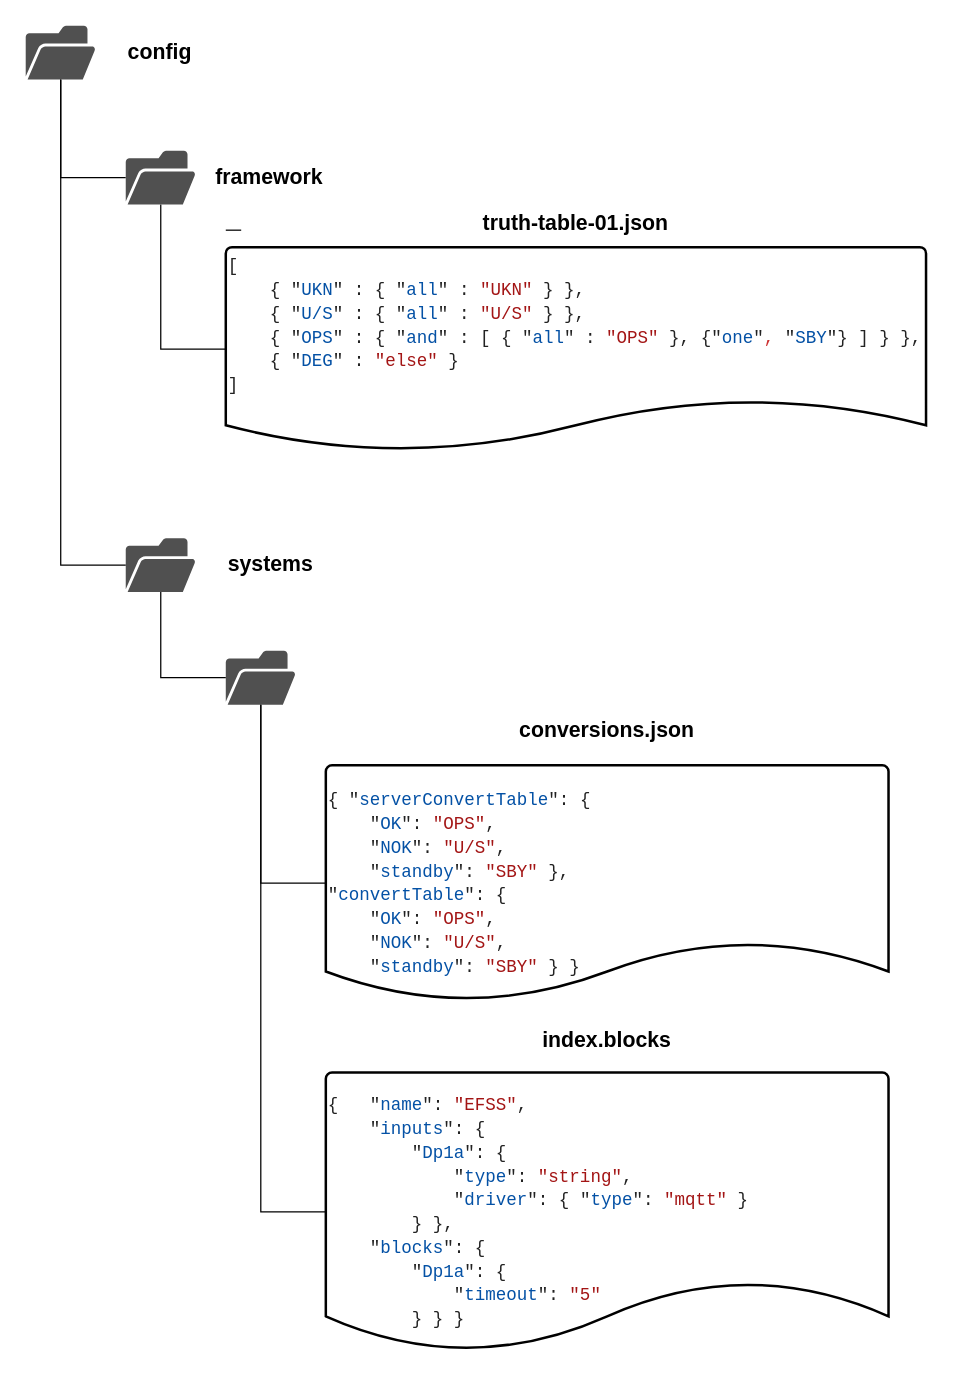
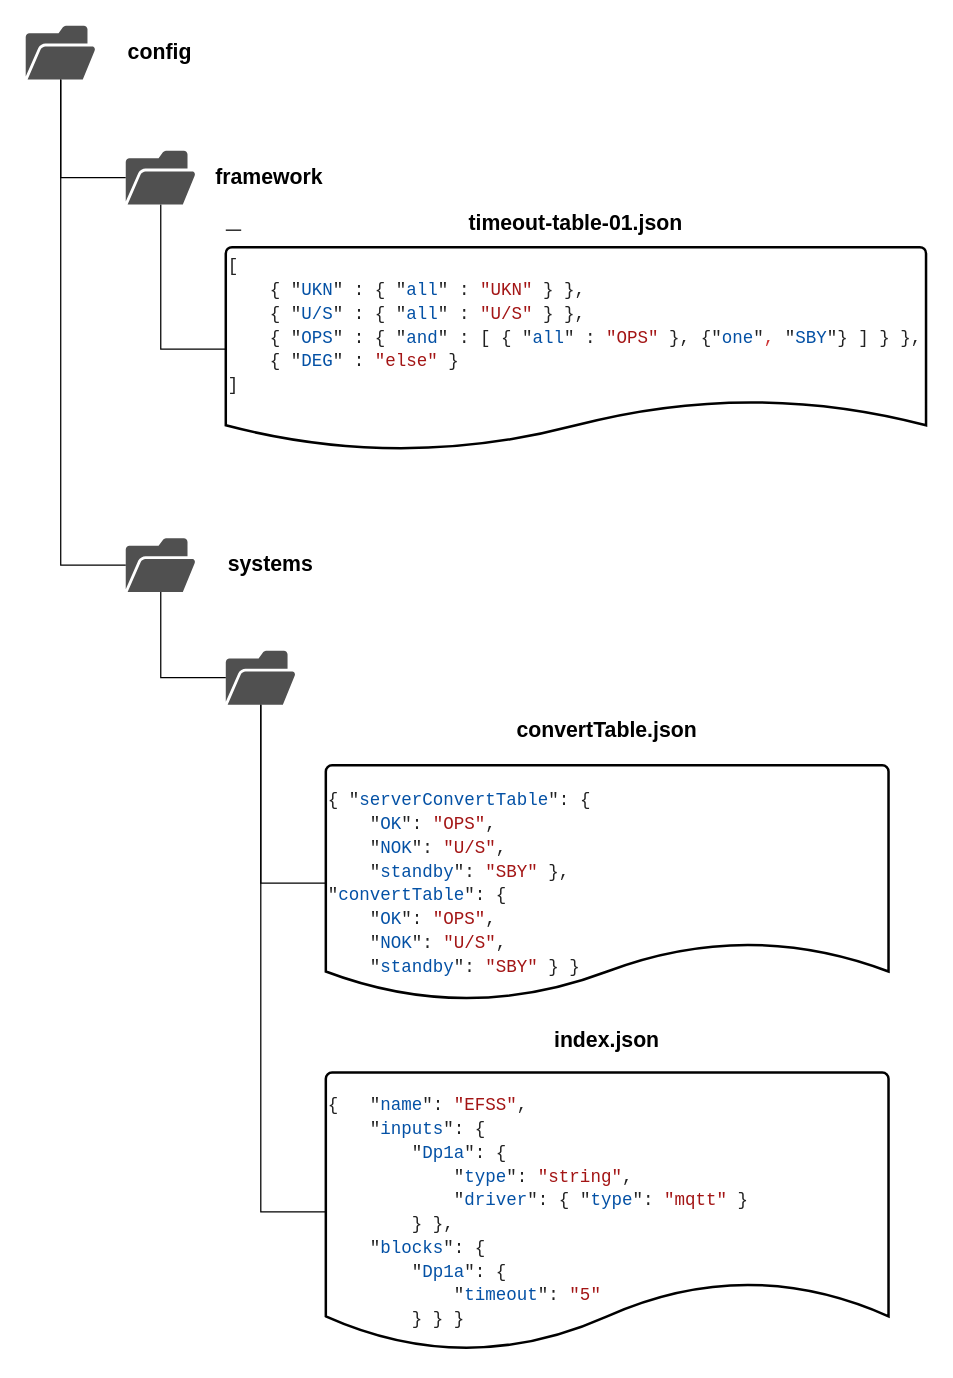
node "truth-table-01.json": label "truth-table-01.json" -> "timeout-table-01.json"
node "conversions.json": label "conversions.json" -> "convertTable.json"
node "index.blocks": label "index.blocks" -> "index.json"
